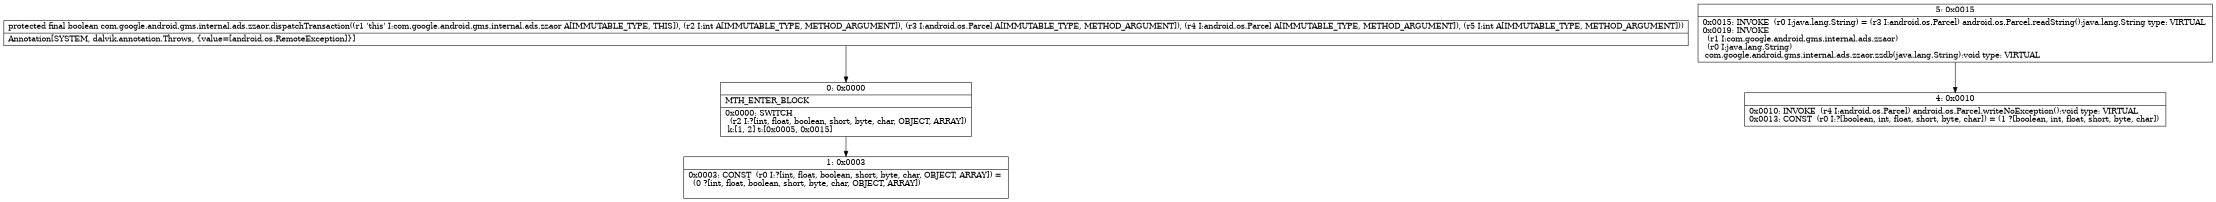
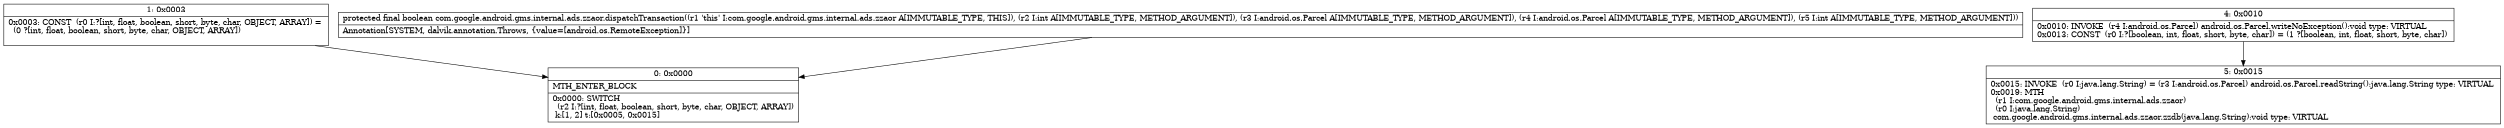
node "5: 0x0015": text "0x0019: INVOKE" -> "0x0019: MTH"
edge "5: 0x0015" -> "4: 0x0010": reversed
edge "0: 0x0000" -> "1: 0x0003": reversed
